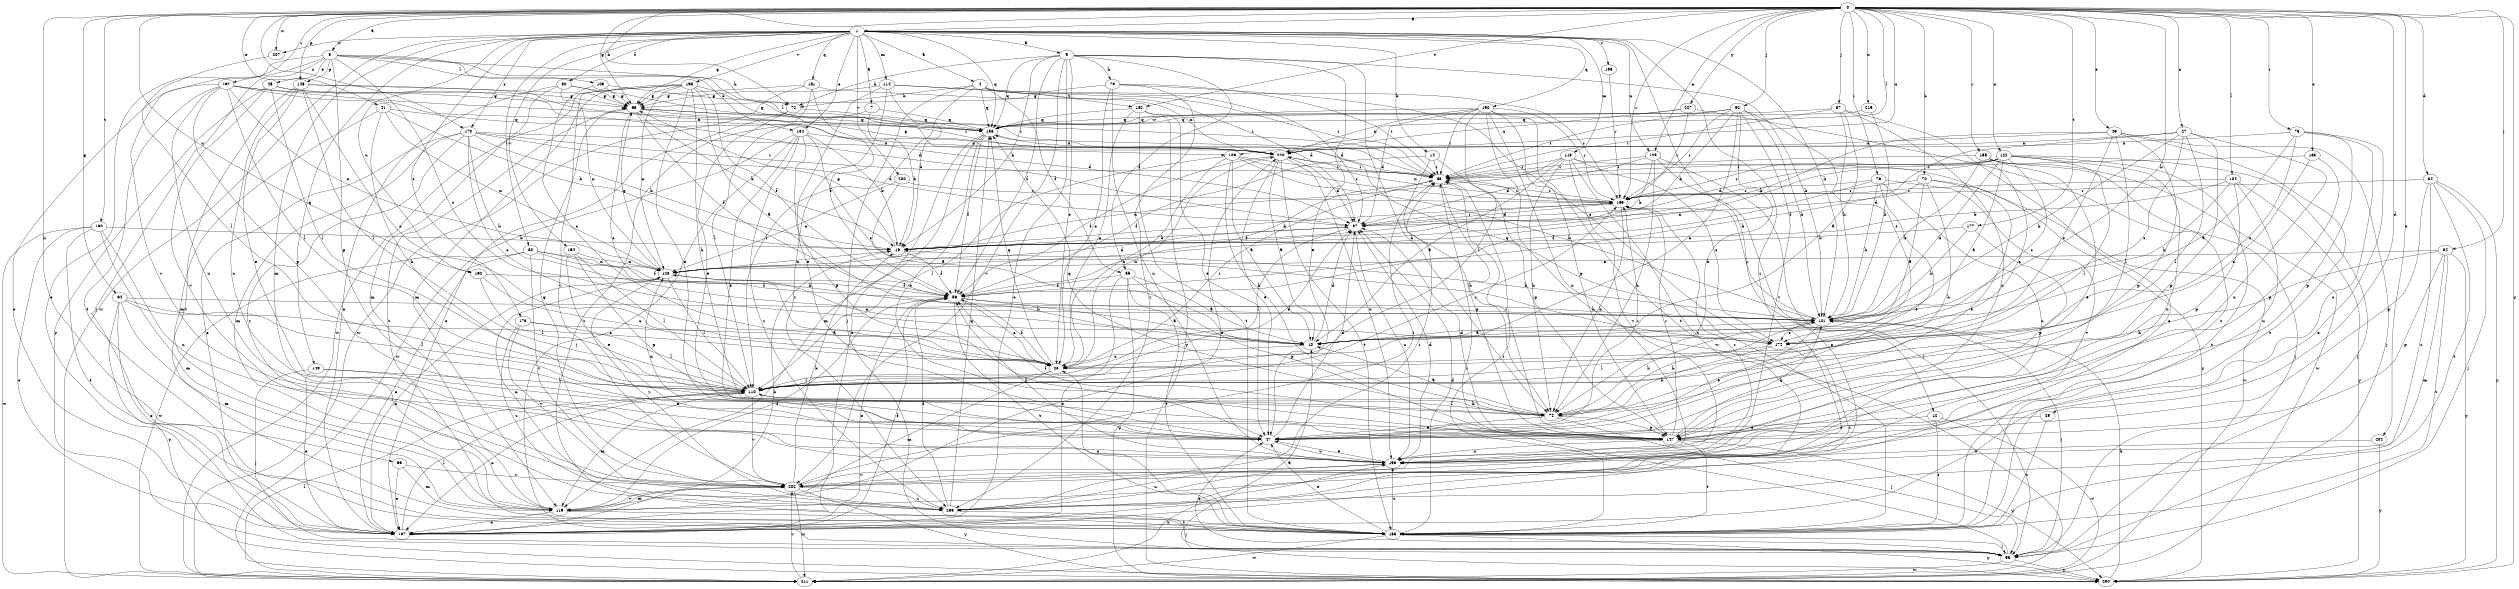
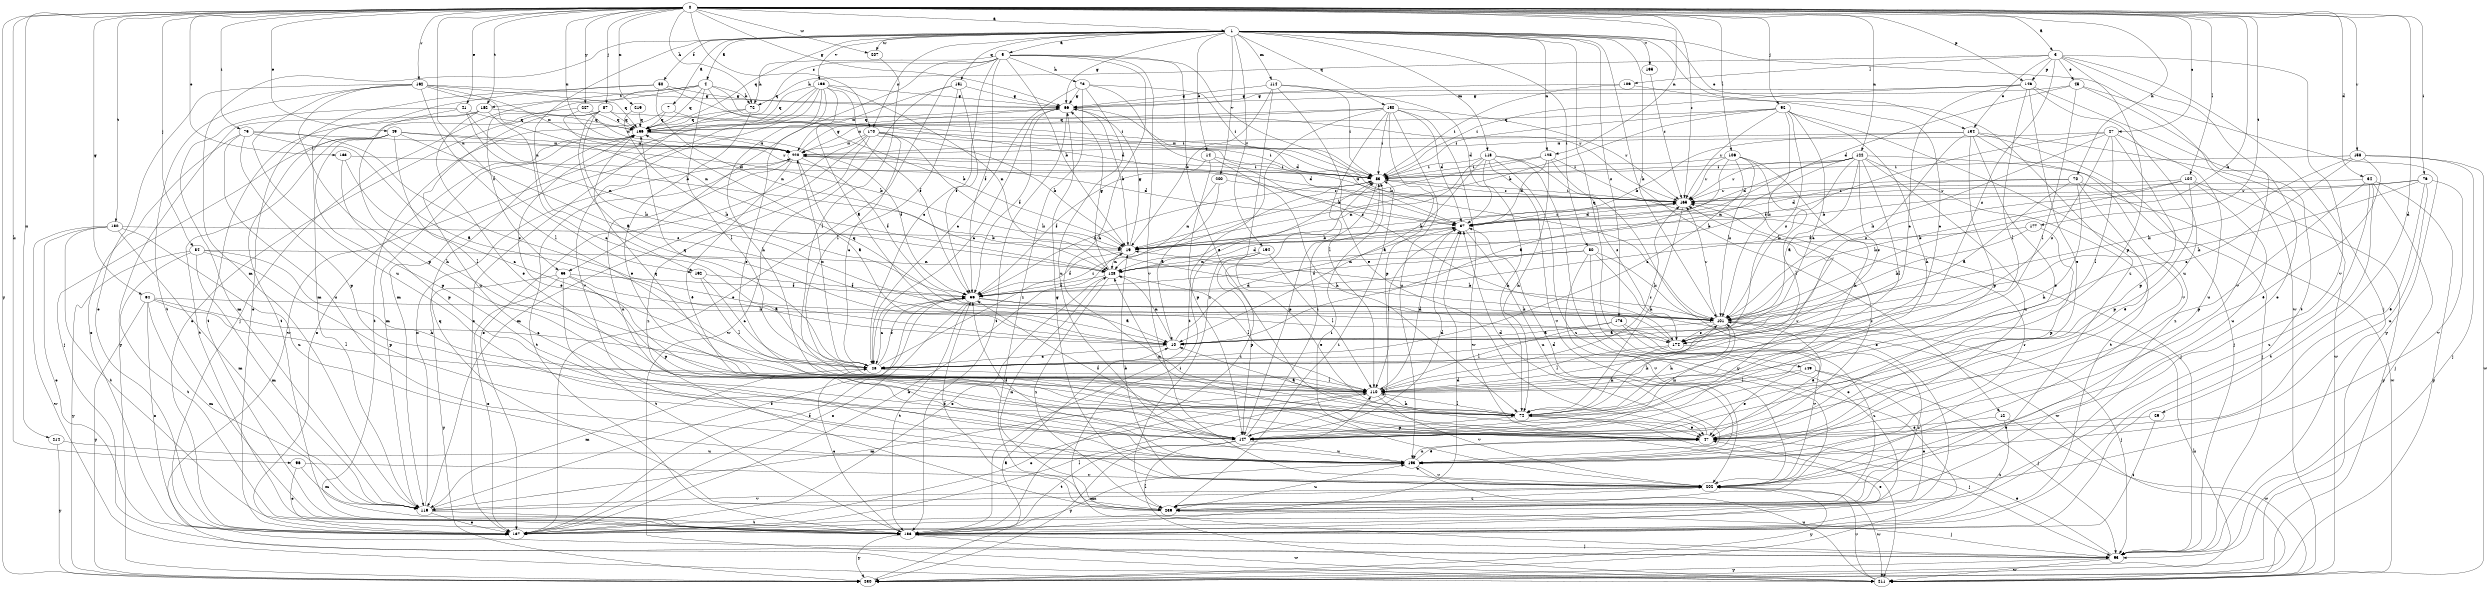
edge "3" -> "106": removed, label "l"
edge "92" -> "156": label "w" -> "q"
node "204": label "204" -> "214"
